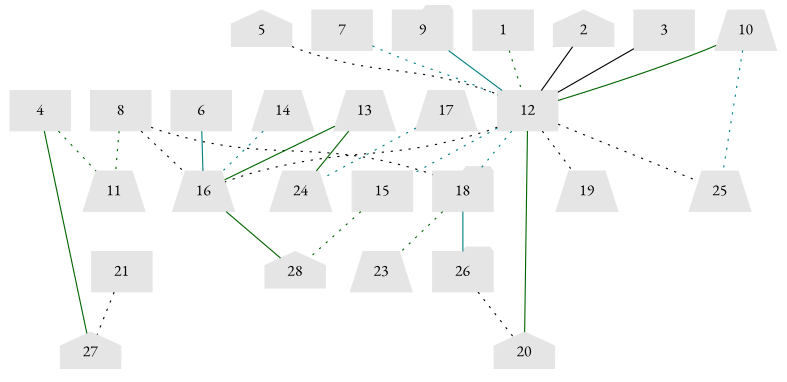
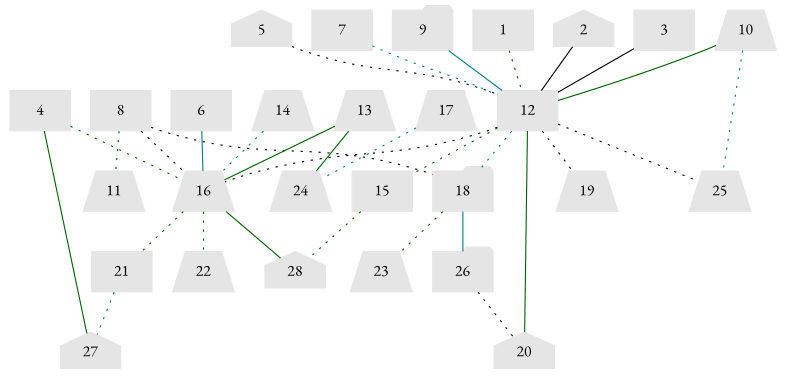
edge "4" -- "11": now "4" -- "16"
edge "12" -- "15": color teal -> darkgreen
edge "16" -- "21": added
node "22": added
edge "21" -- "27": color black -> teal
